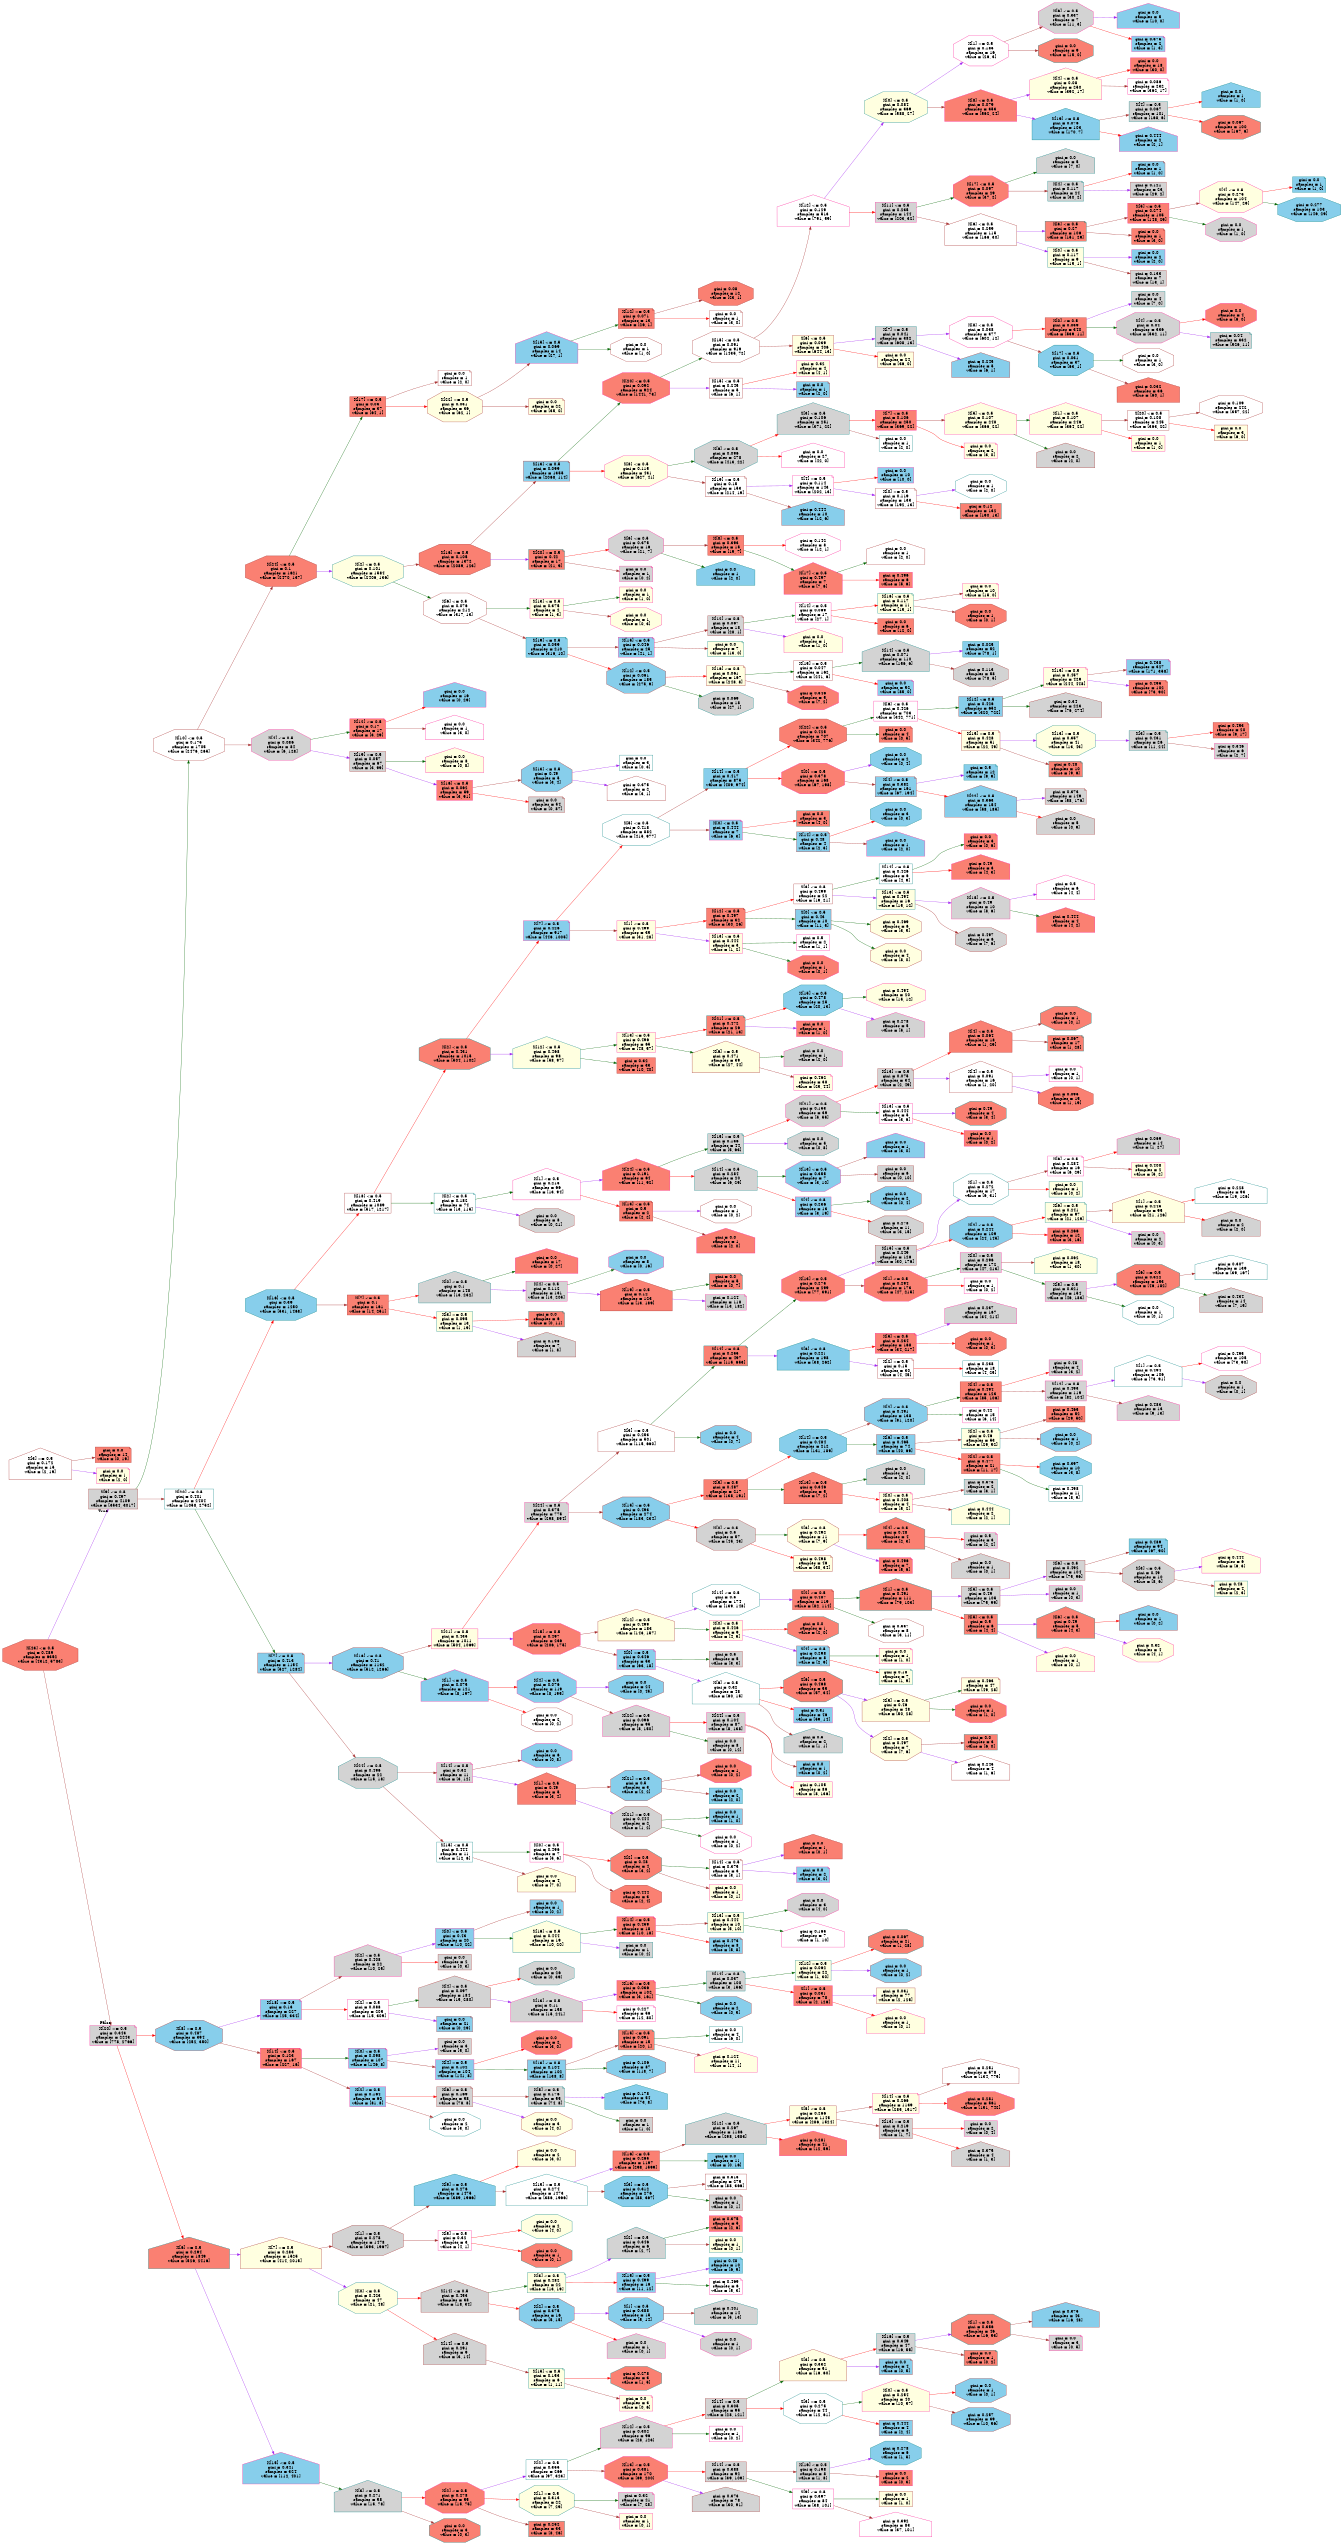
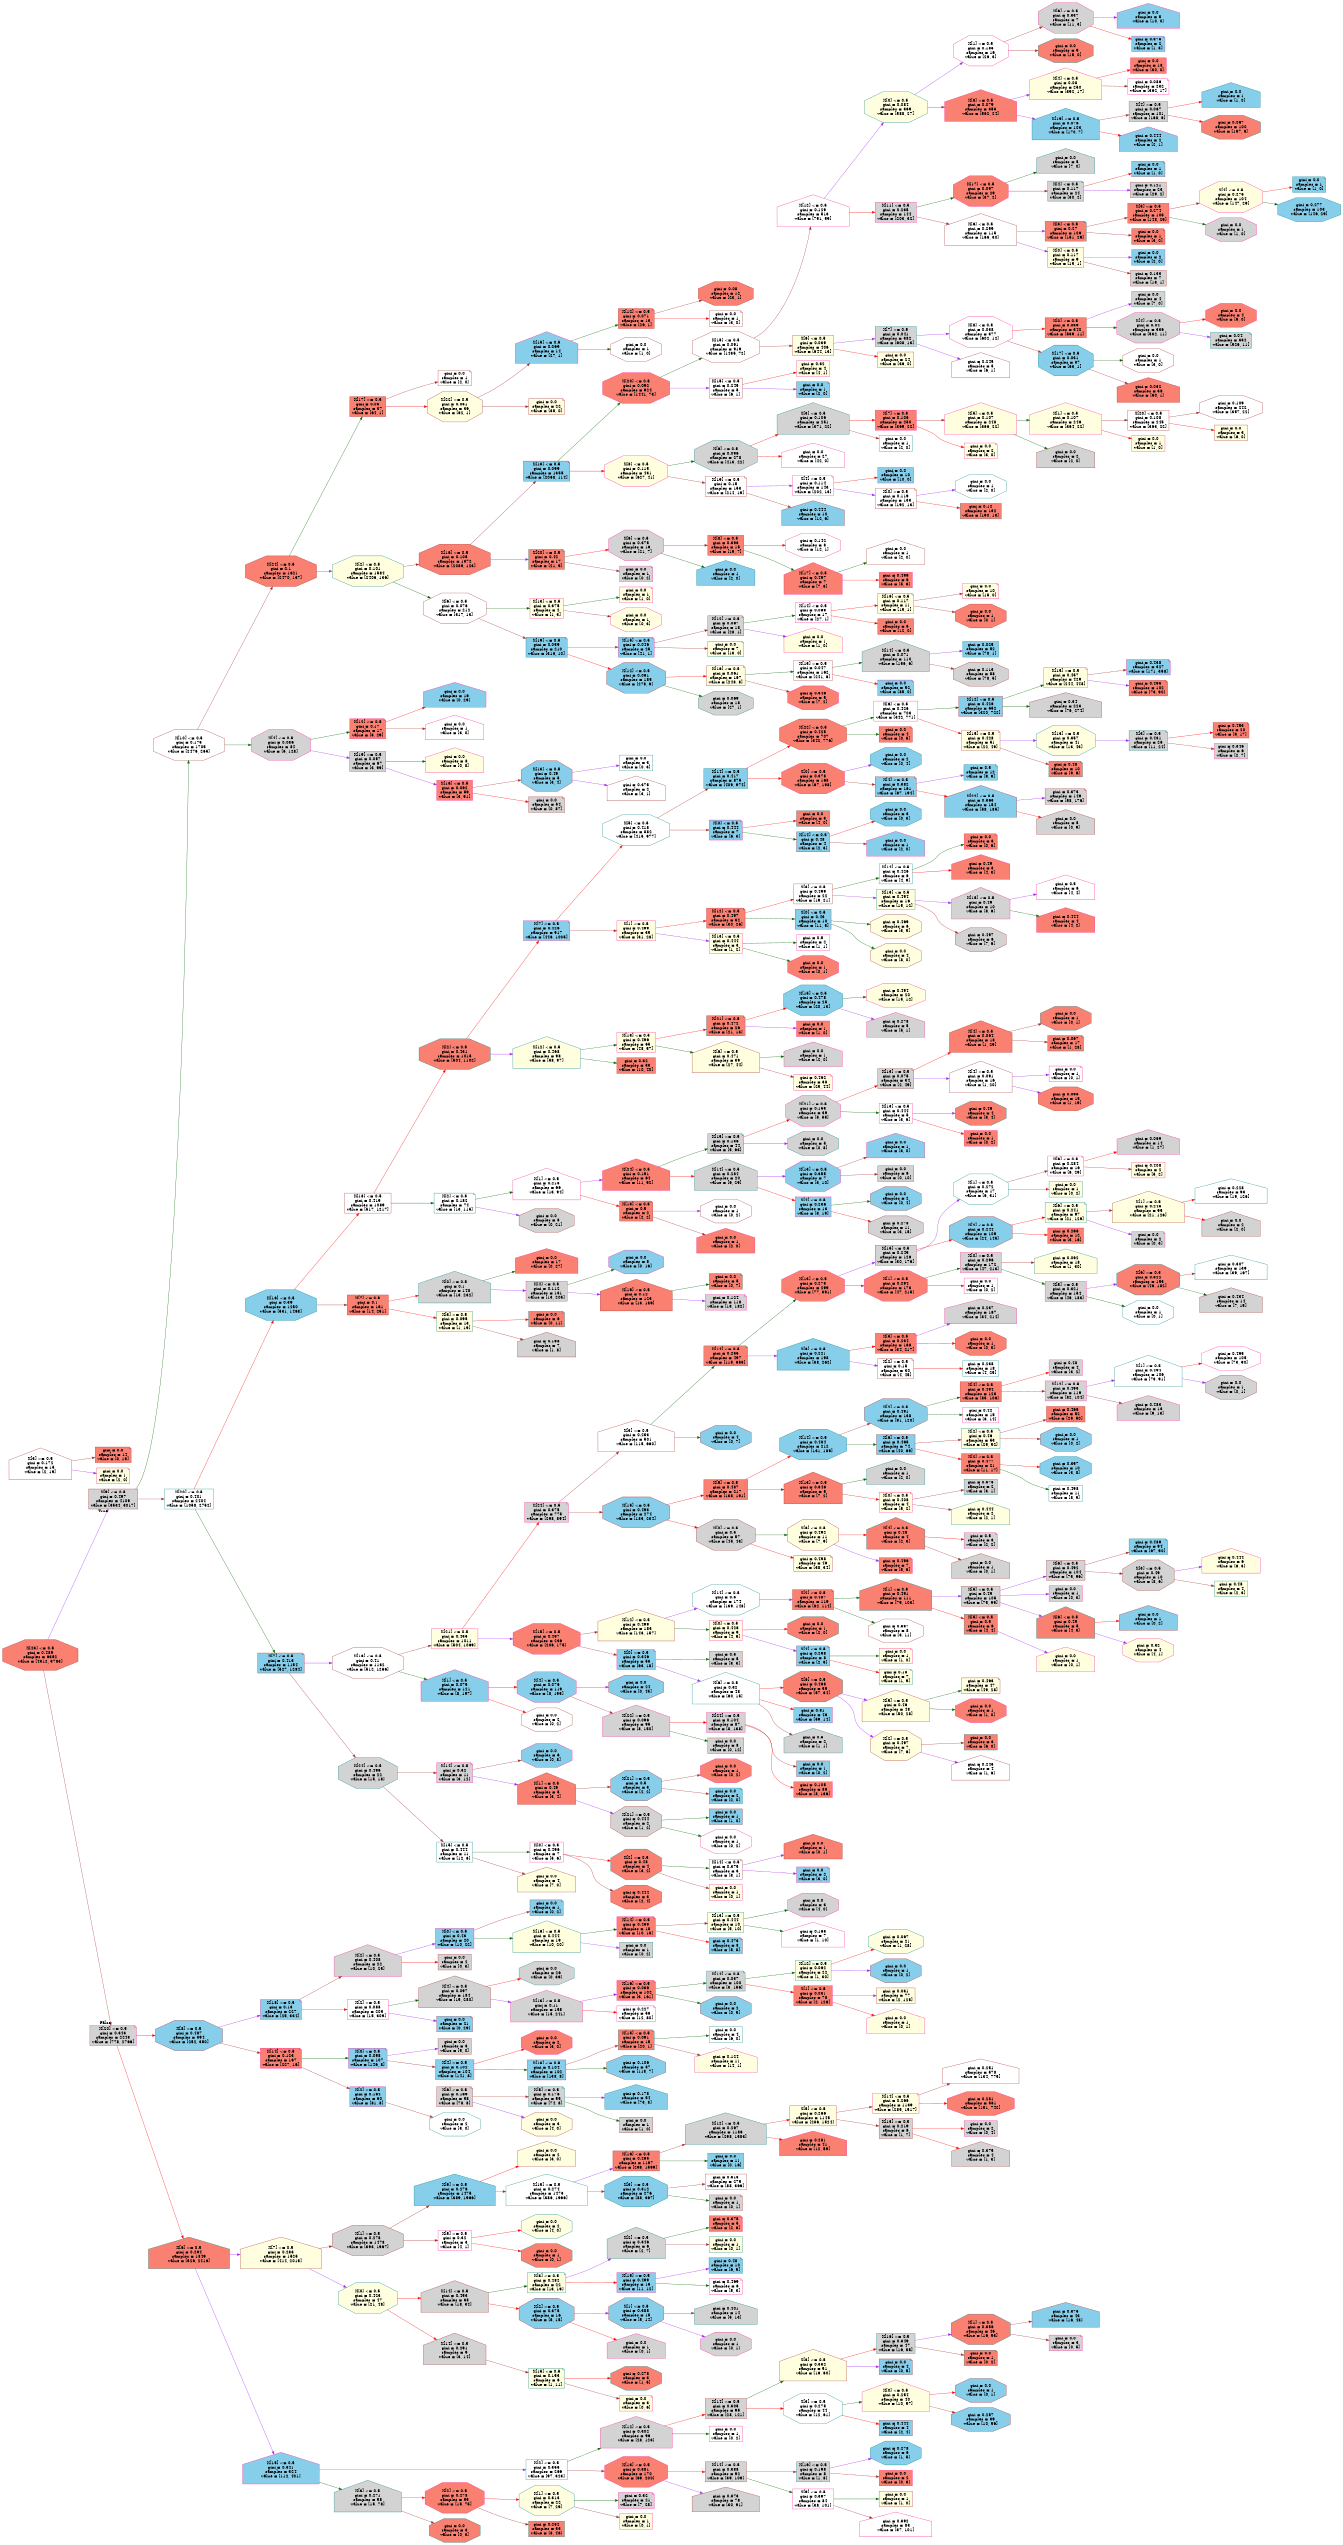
node "gini = 0.245 samples = 5 value = [6, 1]": fillcolor skyblue -> white
edge "X[10] <= 0.5 gini = 0.175 samples = 1705 value = [2476, 265]" -> "X[4] <= 0.5 gini = 0.086 samples = 84 value = [6, 128]": color brown -> darkgreen
edge "X[14] <= 0.5 gini = 0.284 samples = 20 value = [6, 29]" -> "X[13] <= 0.5 gini = 0.355 samples = 7 value = [3, 10]": color darkgreen -> purple
edge "X[3] <= 0.5 gini = 0.095 samples = 13 value = [1, 19]" -> "gini = 0.198 samples = 7 value = [1, 8]": color purple -> brown
edge "X[5] <= 0.5 gini = 0.5 samples = 6 value = [4, 4]" -> "X[6] <= 0.5 gini = 0.49 samples = 5 value = [4, 3]": now "X[5] <= 0.5 gini = 0.49 samples = 105 value = [75, 99]" -> "X[6] <= 0.5 gini = 0.49 samples = 5 value = [4, 3]"
node "X[16] <= 0.5 gini = 0.41 samples = 1132 value = [512, 1266]": fillcolor skyblue -> white
node "gini = 0.105 samples = 86 value = [8, 136]": fillcolor lightyellow -> salmon
node "gini = 0.067 samples = 21 value = [1, 28]": fillcolor salmon -> lightyellow
edge "X[2] <= 0.5 gini = 0.164 samples = 60 value = [81, 8]" -> "X[6] <= 0.5 gini = 0.169 samples = 58 value = [78, 8]": removed
edge "X[2] <= 0.5 gini = 0.278 samples = 55 value = [15, 75]" -> "X[2] <= 0.5 gini = 0.355 samples = 266 value = [97, 323]": now "X[15] <= 0.5 gini = 0.341 samples = 324 value = [112, 401]" -> "X[2] <= 0.5 gini = 0.355 samples = 266 value = [97, 323]"
